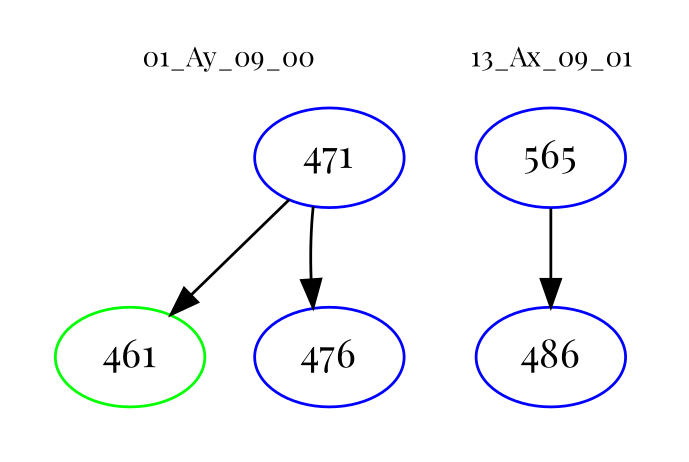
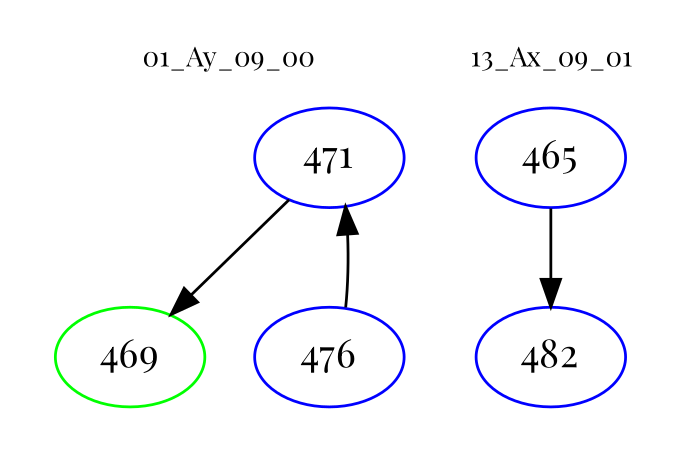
node "565": label "565" -> "465"
edge "471" -> "476": reversed
node "461": label "461" -> "469"
node "486": label "486" -> "482"
